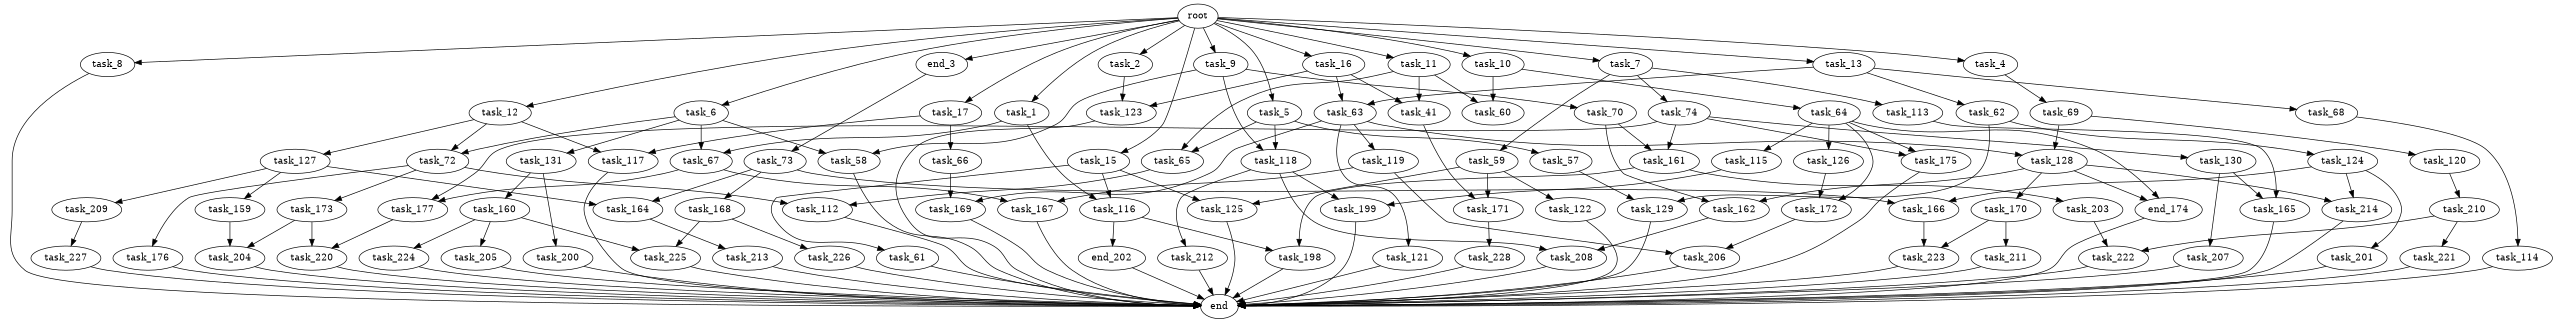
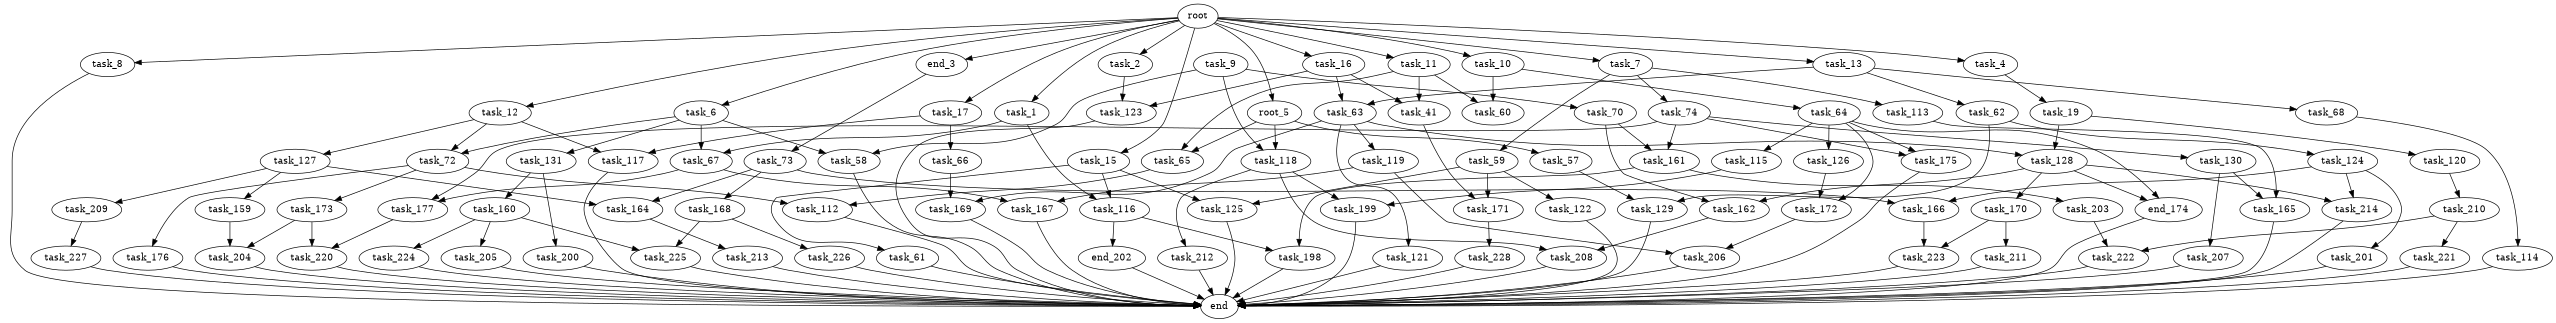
edge "root" -> "task_9": removed
node "task_5": label "task_5" -> "root_5"
node "task_69": label "task_69" -> "task_19"
